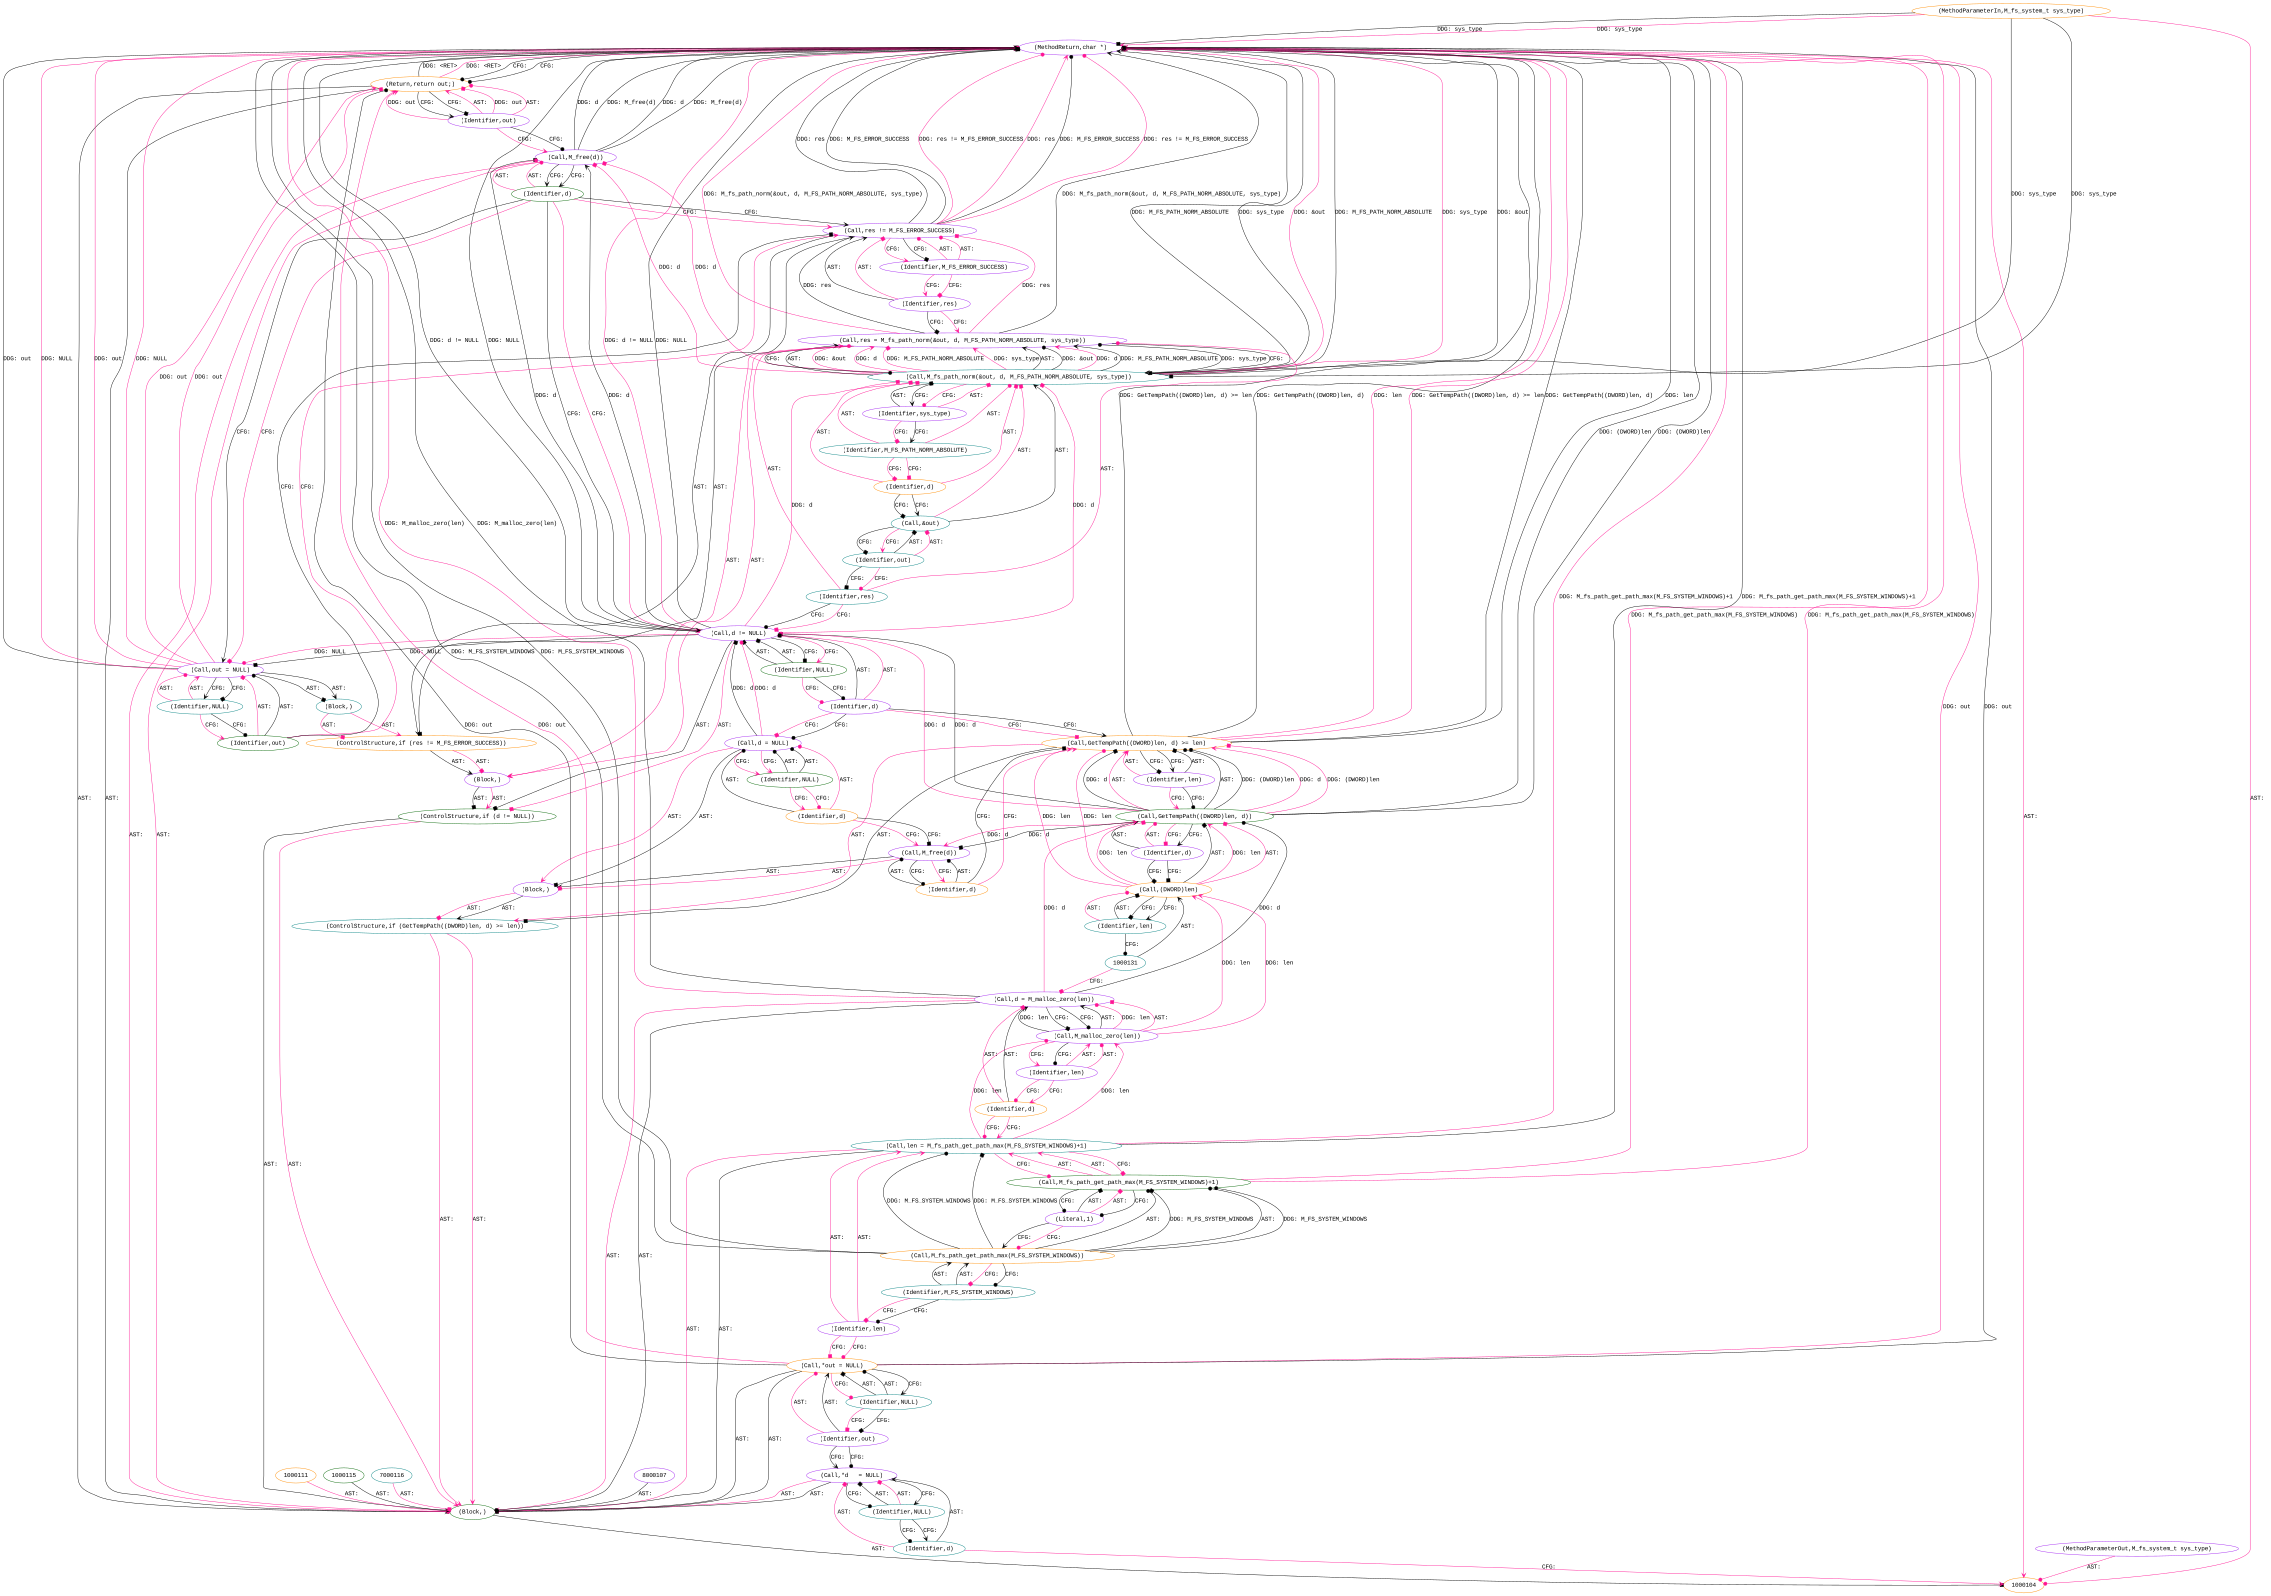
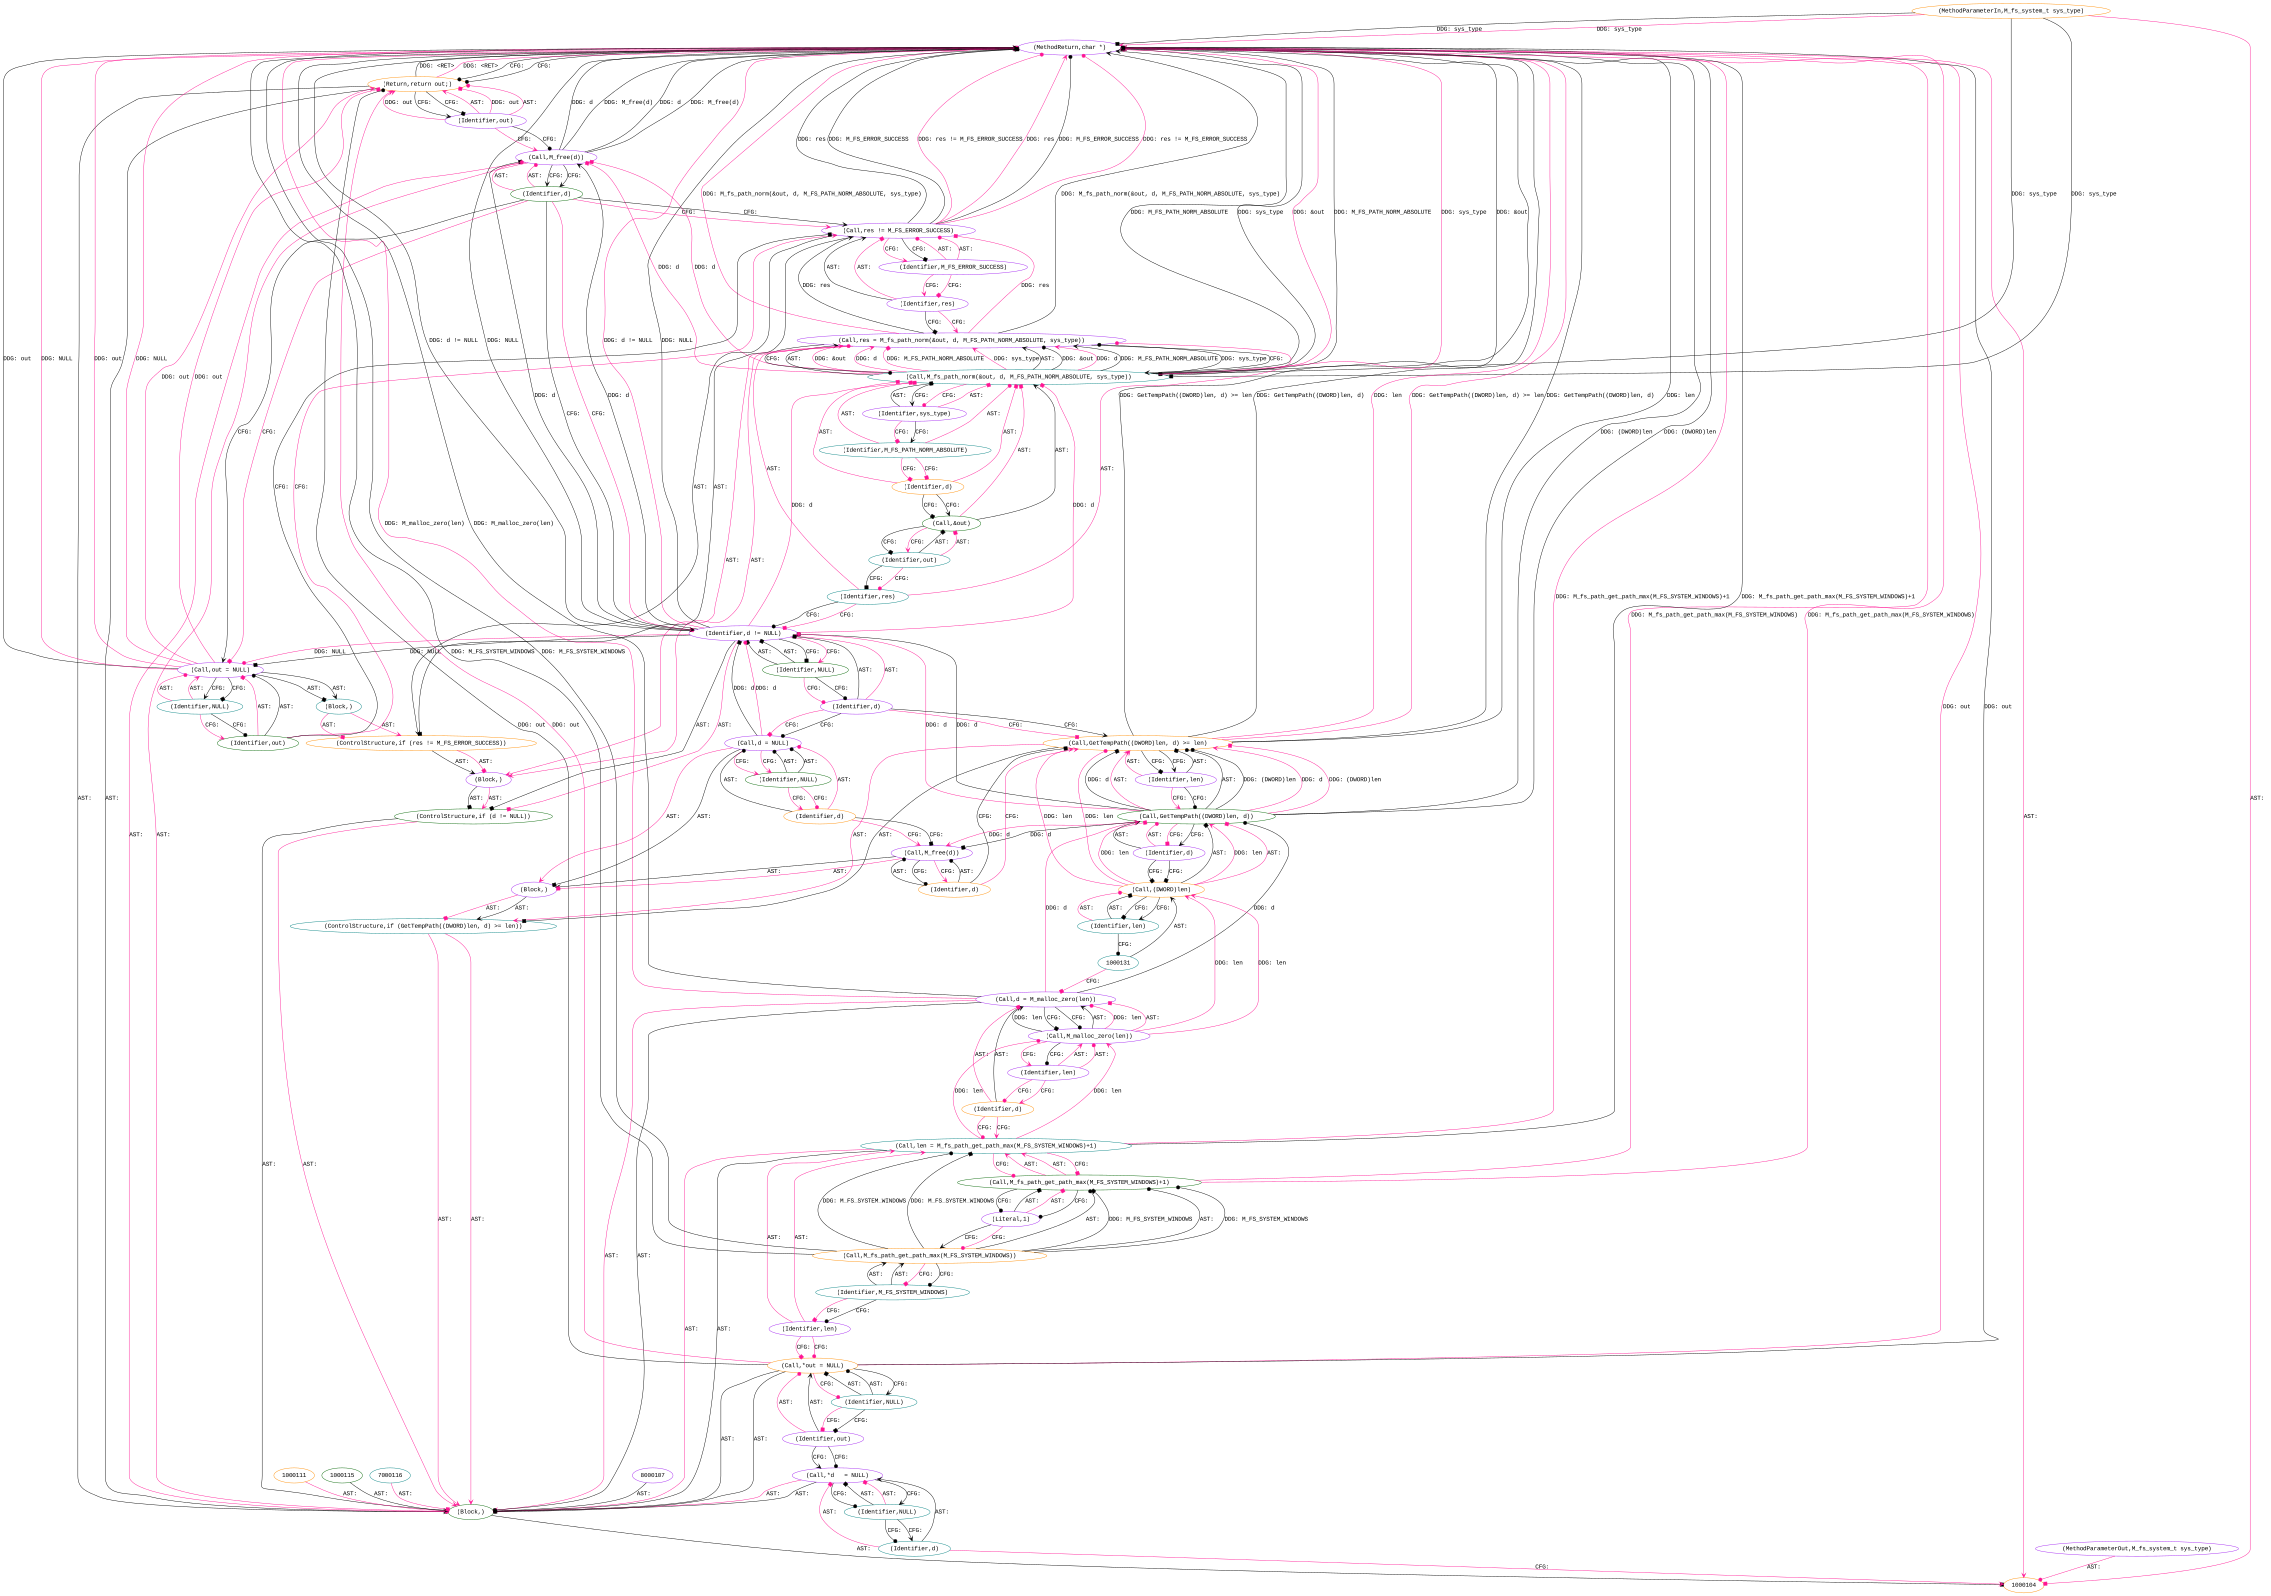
node "(Call,&out)": color teal -> darkgreen
node "(Call,d != NULL)": label "(Call,d != NULL)" -> "(Identifier,d != NULL)"
edge "(MethodParameterIn,M_fs_system_t sys_type)" -> "1000104": arrowhead dot -> box
